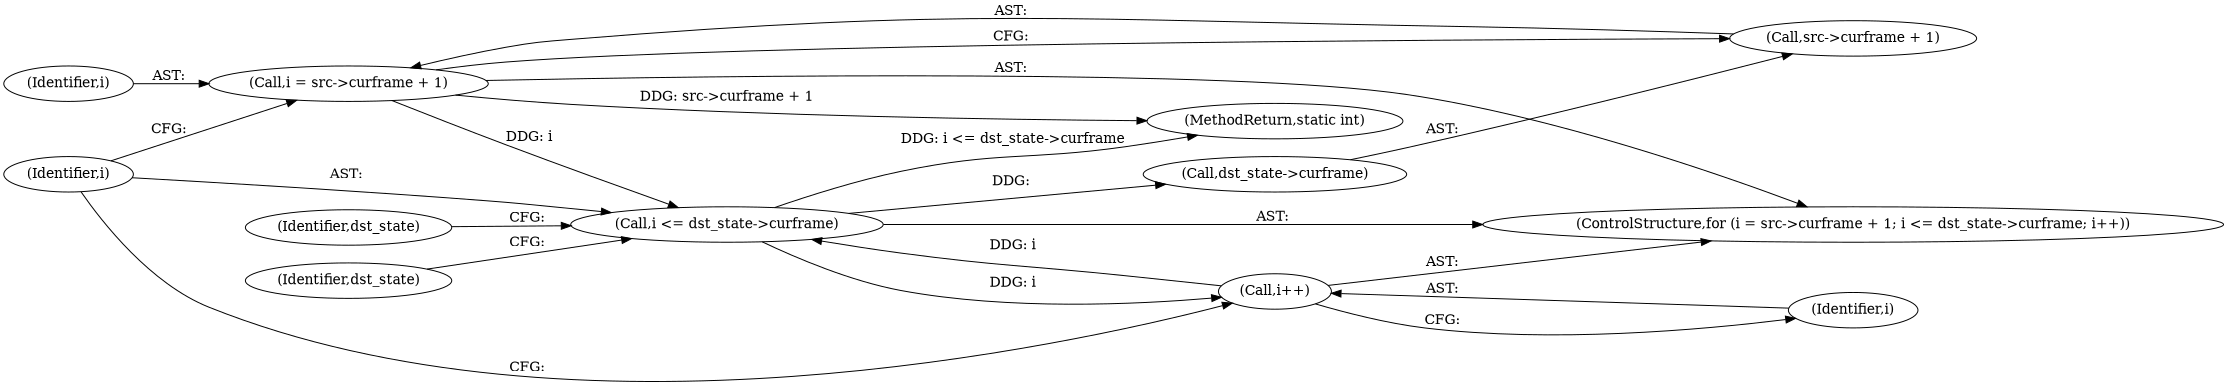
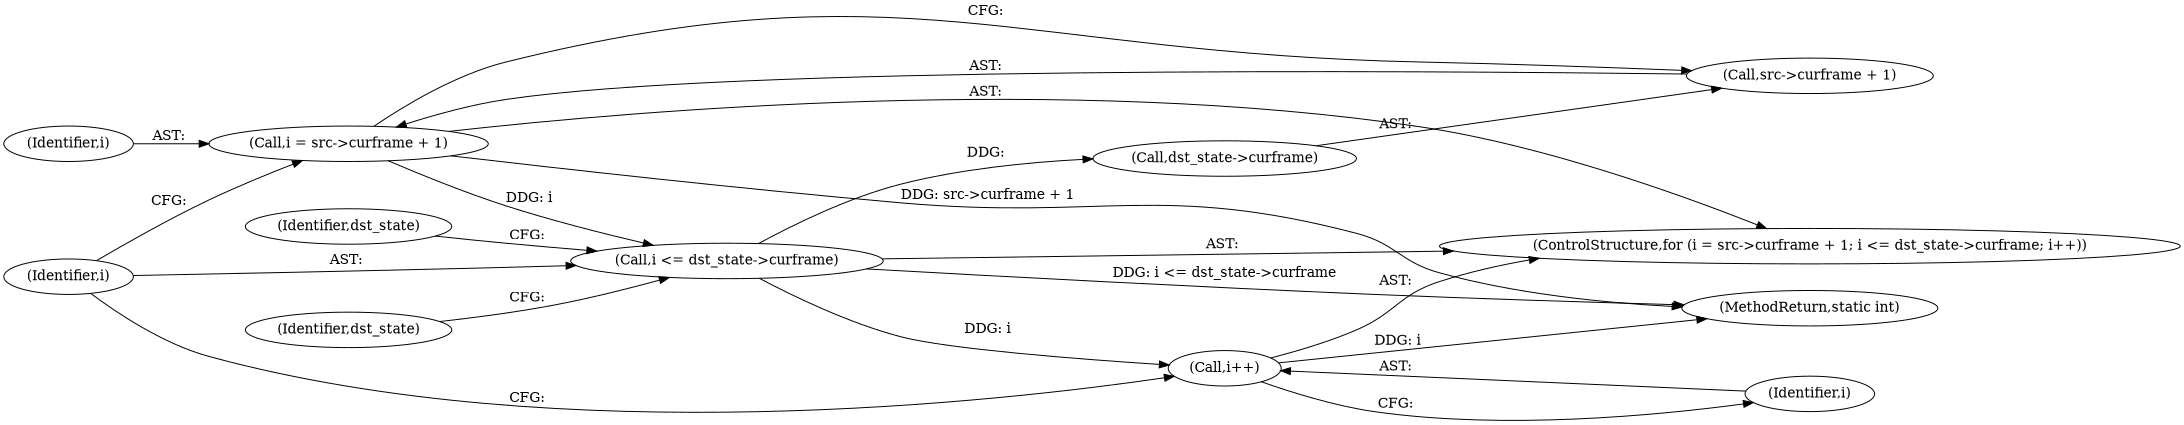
edge "(Call,i++)" -> "(Call,i <= dst_state->curframe)": now "(Call,i++)" -> "(MethodReturn,static int)"
